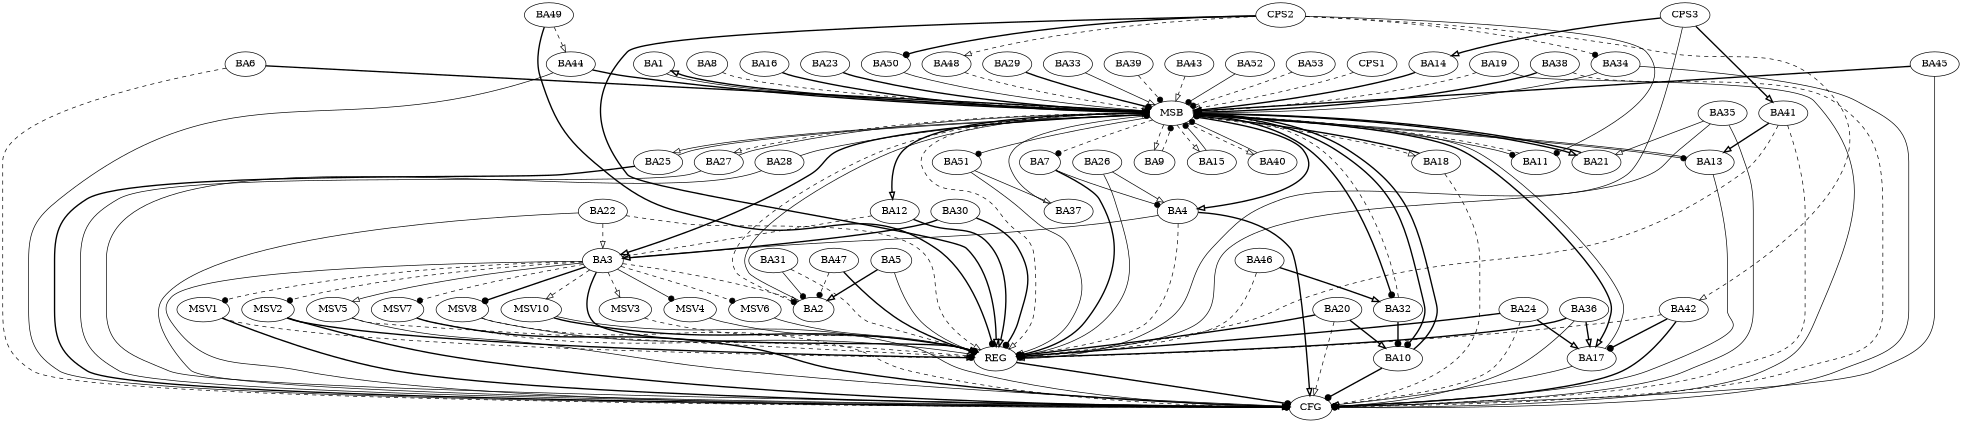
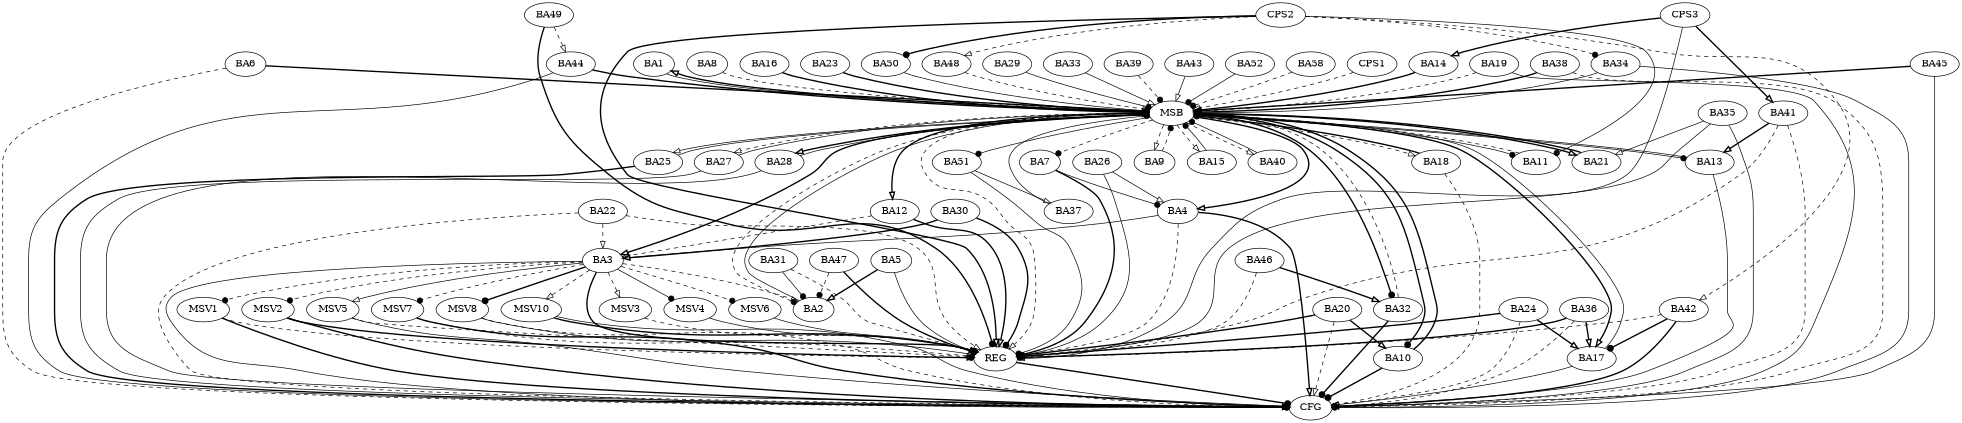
node "BA53": label "BA53" -> "BA58"
edge "BA43" -> "MSB": style dashed -> solid
edge "BA29" -> "MSB": style bold -> solid
edge "MSB" -> "BA28": added
edge "BA51" -> "REG": arrowhead onormal -> dot
edge "BA32" -> "BA10": now "BA32" -> "CFG"
edge "BA22" -> "CFG": style solid -> dashed
edge "BA36" -> "CFG": style solid -> dashed
